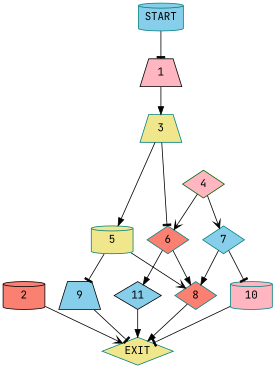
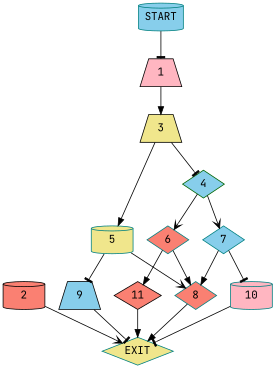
node "3": color teal -> black
edge "3" -> "6": now "3" -> "4"
node "4": fillcolor lightpink -> skyblue
node "11": fillcolor skyblue -> salmon
